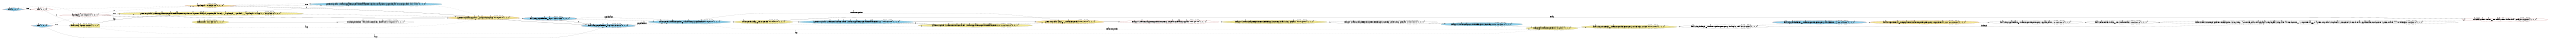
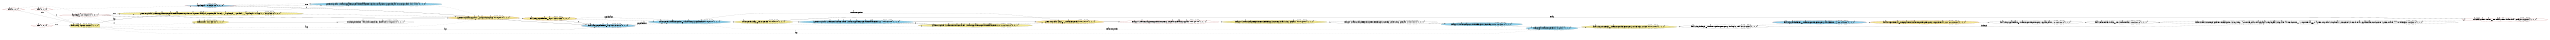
node "args.length < 1@@@3@@@['0', '1', '0']": fillcolor khaki -> skyblue
node "main['0', '0', '1']": fillcolor skyblue -> white
edge "main['0', '0', '1']" -> "main['0', '1', '0']": now "main['0', '0', '1']" -> "final String(( args@@@2@@@['1', '1', '1']"
edge "args.length < 2@@@3@@@['1', '0', '1']" -> "args.length < 1@@@3@@@['0', '1', '0']": now "args.length < 2@@@3@@@['1', '0', '1']" -> "streams.start()@@@59@@@['1', '1', '1']"
node "final String propFileName = args(1(@@@7@@@['1', '0', '1']": fillcolor skyblue -> khaki
node "main['1', '0', '0']": fillcolor skyblue -> white
node "config.putAll(streamsProperties)@@@16@@@['1', '1', '1']": fillcolor khaki -> skyblue
edge "main['1', '0', '0']" -> "final String propFileName = args(0(@@@7@@@['0', '1', '0']": now "final String(( args@@@2@@@['1', '1', '1']" -> "final String propFileName = args(0(@@@7@@@['0', '1', '0']"
